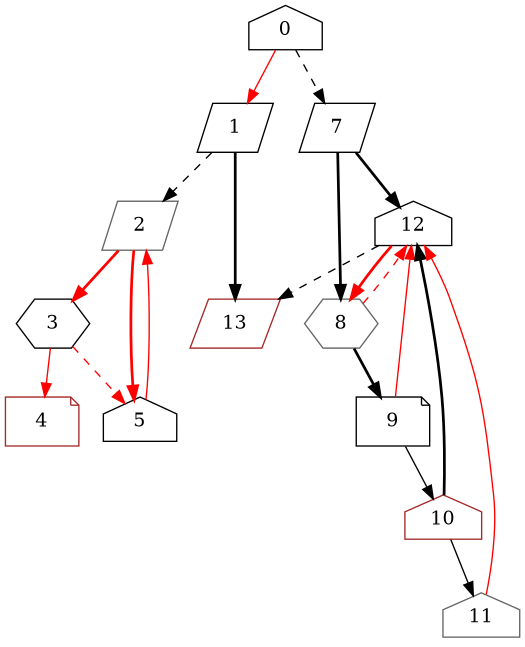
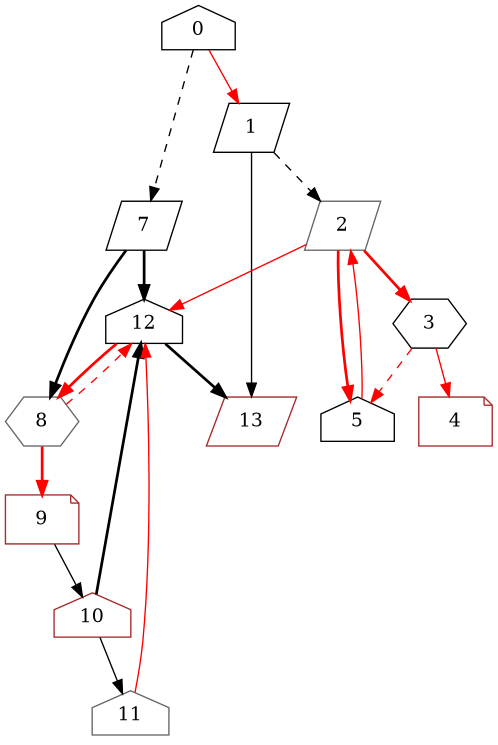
edge "1" -> "13": style bold -> solid
edge "12" -> "13": style dashed -> bold
edge "9" -> "12": now "2" -> "12"
edge "8" -> "9": color black -> red
node "9": color black -> brown
